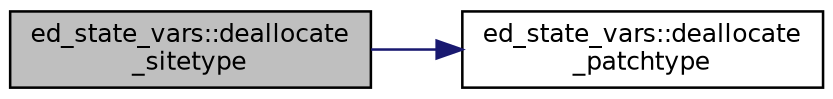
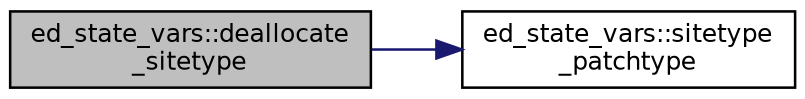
node "ed_state_vars::deallocate _patchtype": label "ed_state_vars::deallocate _patchtype" -> "ed_state_vars::sitetype _patchtype"
